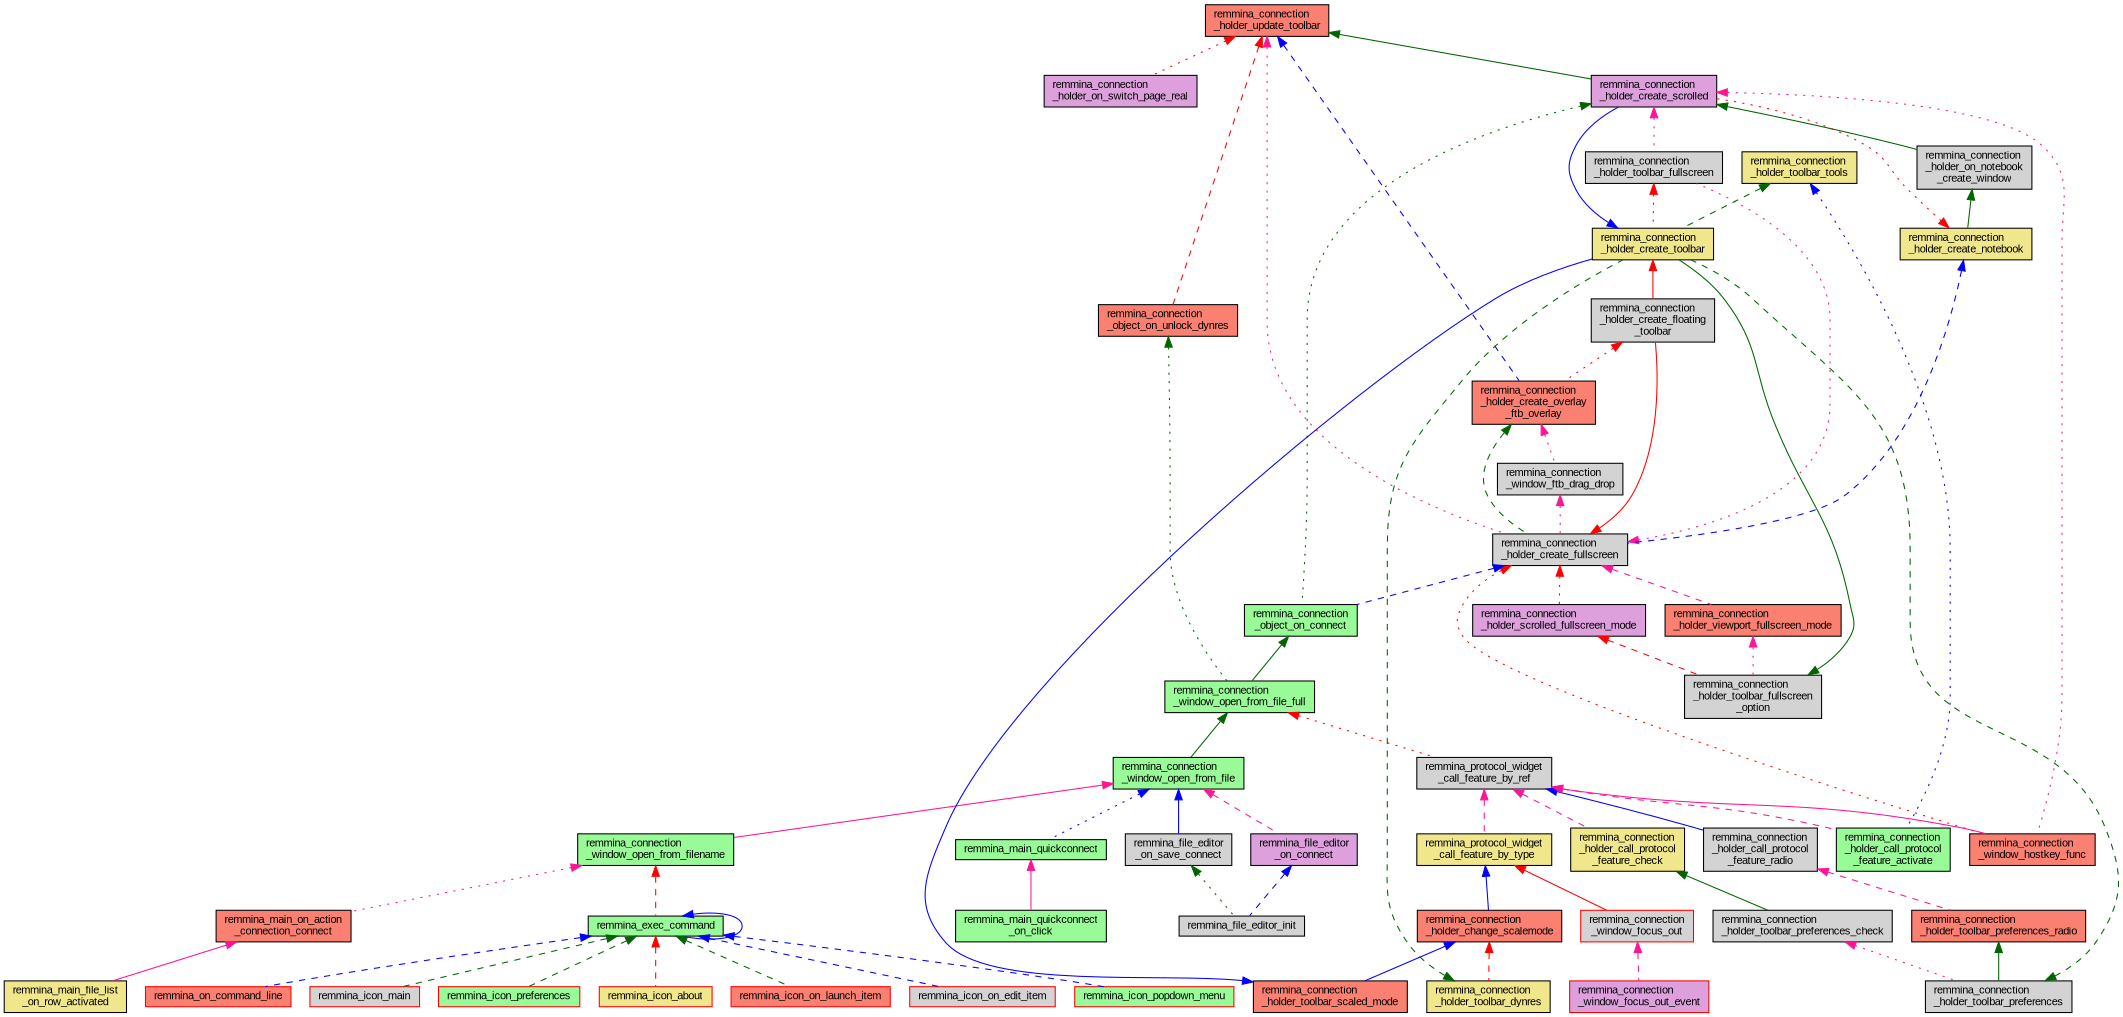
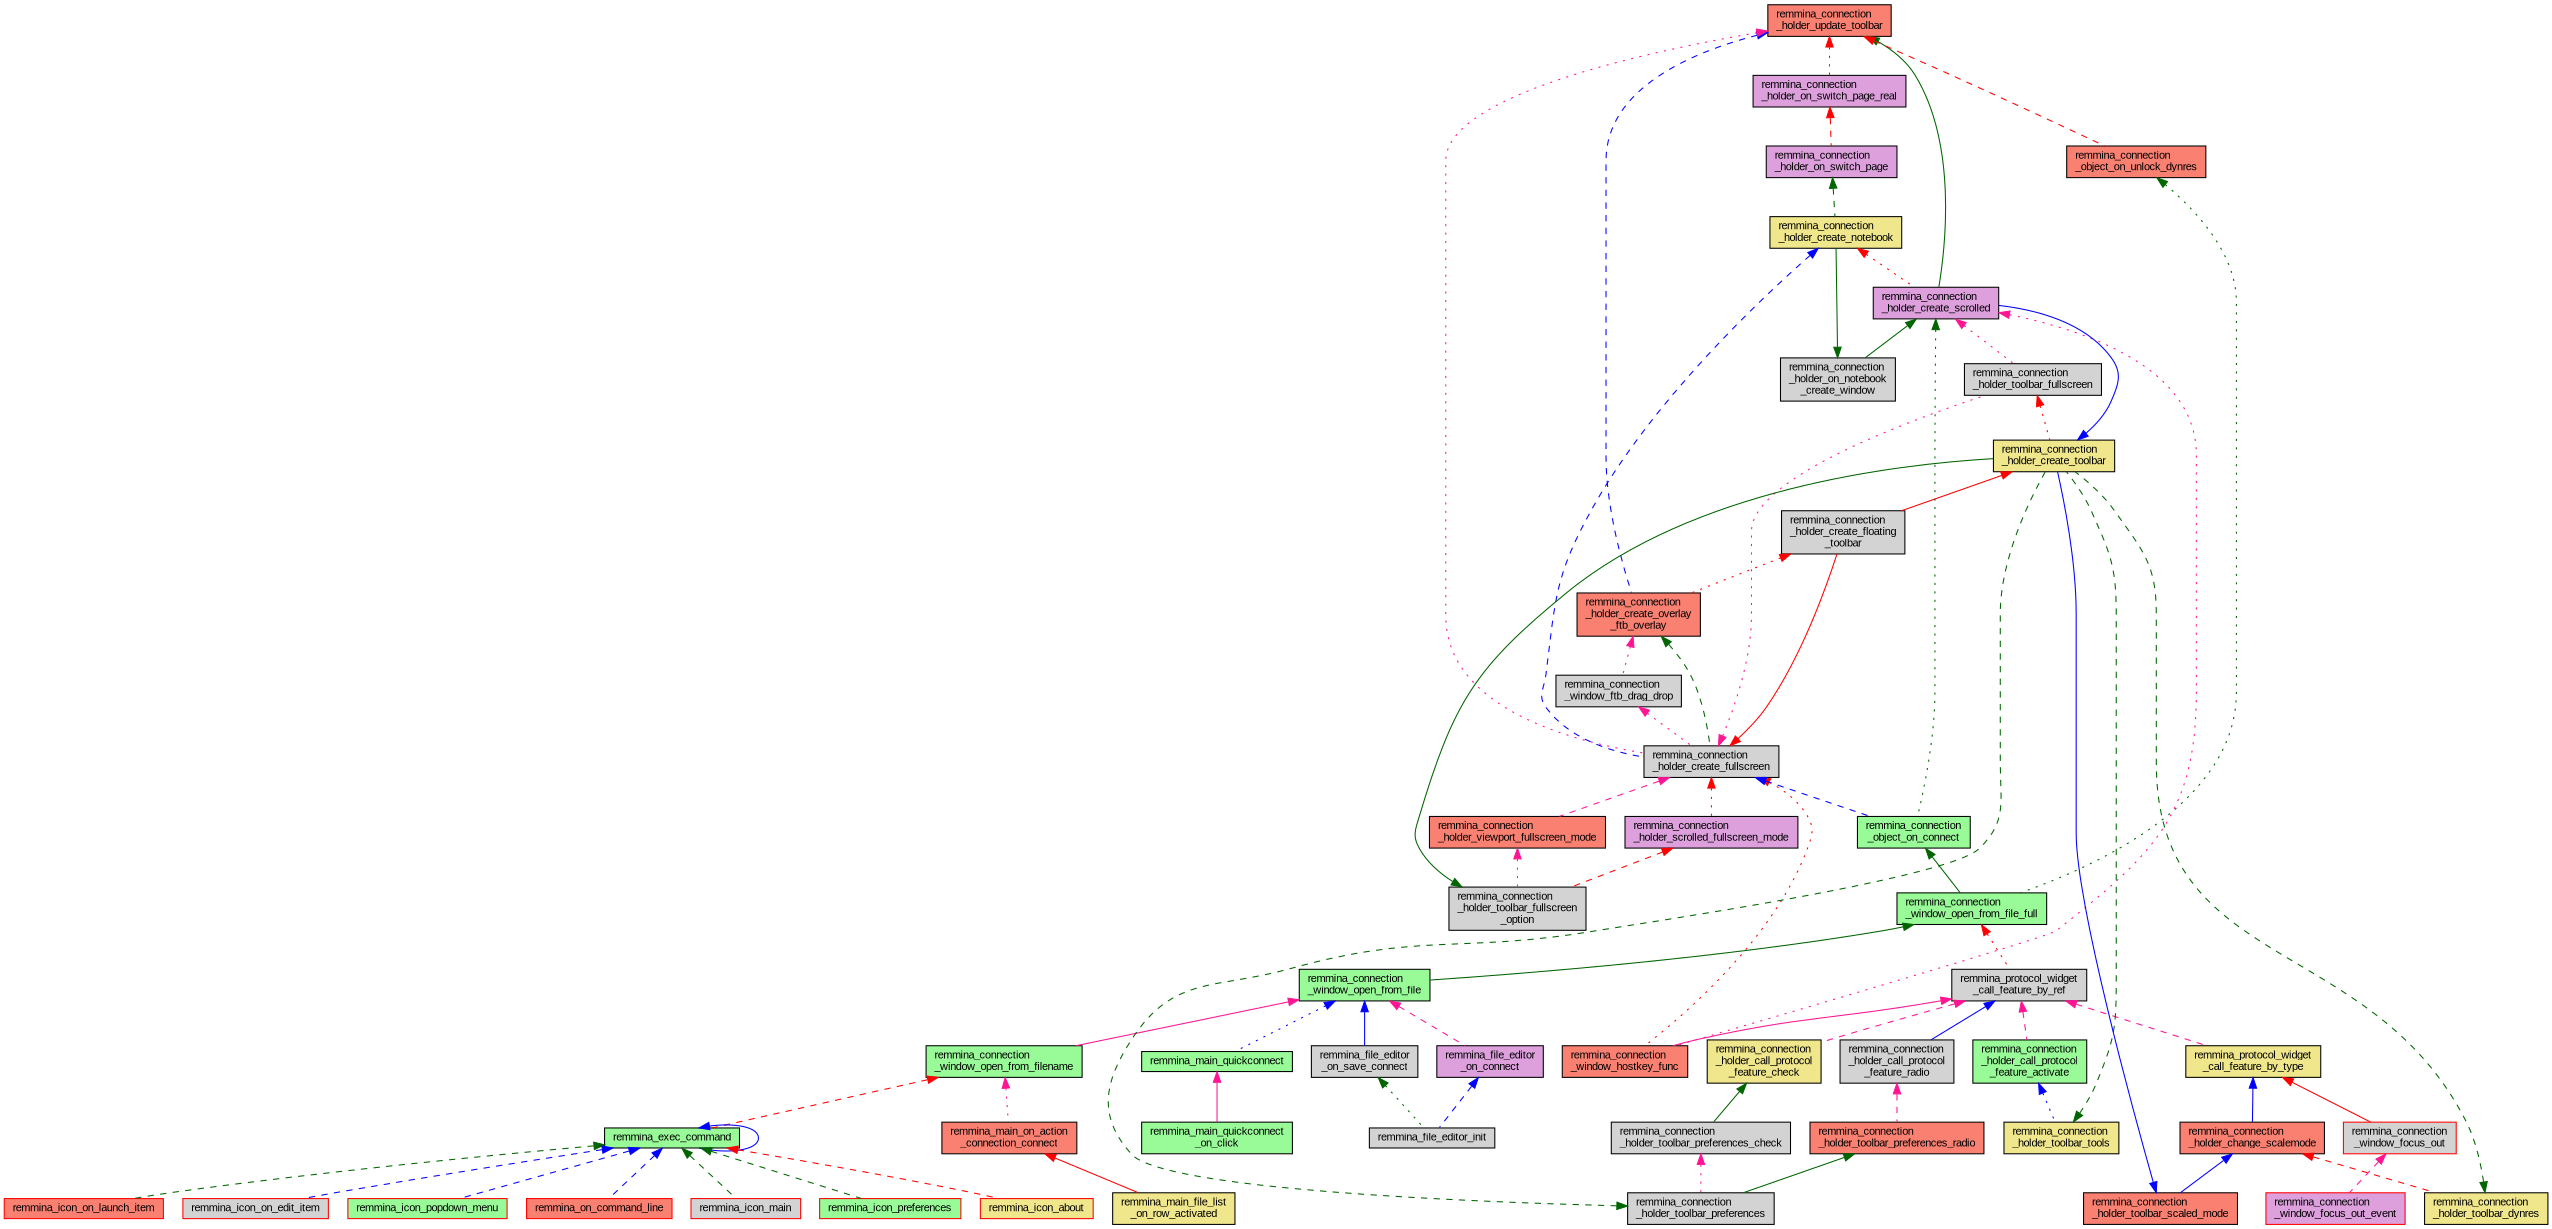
node "remmina_connection _holder_on_switch_page": added
edge "remmina_connection _holder_call_protocol _feature_activate" -> "remmina_connection _holder_toolbar_tools": reversed
edge "remmina_main_file_list _on_row_activated" -> "remmina_main_on_action _connection_connect": color deeppink -> red
